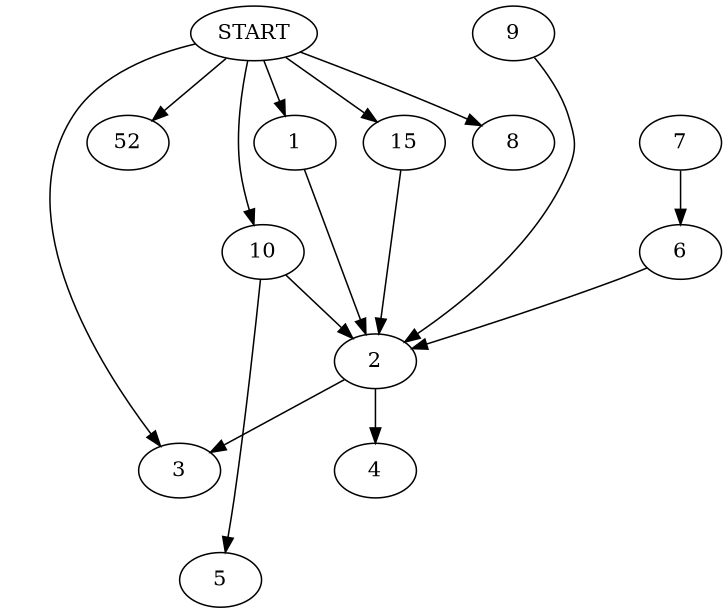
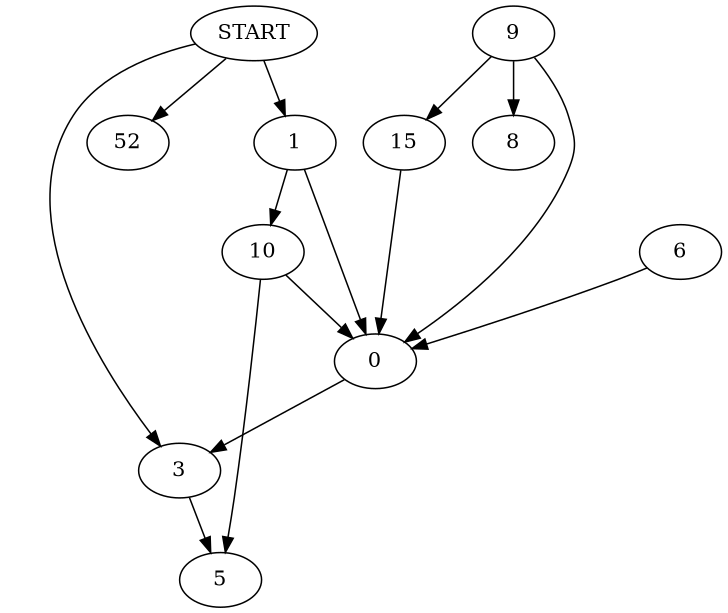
edge "START" -> "15": now "9" -> "15"
edge "START" -> "8": now "9" -> "8"
edge "START" -> "10": now "1" -> "10"
node "7": removed
node "2": label "2" -> "0"
node "4": removed
edge "3" -> "5": added
